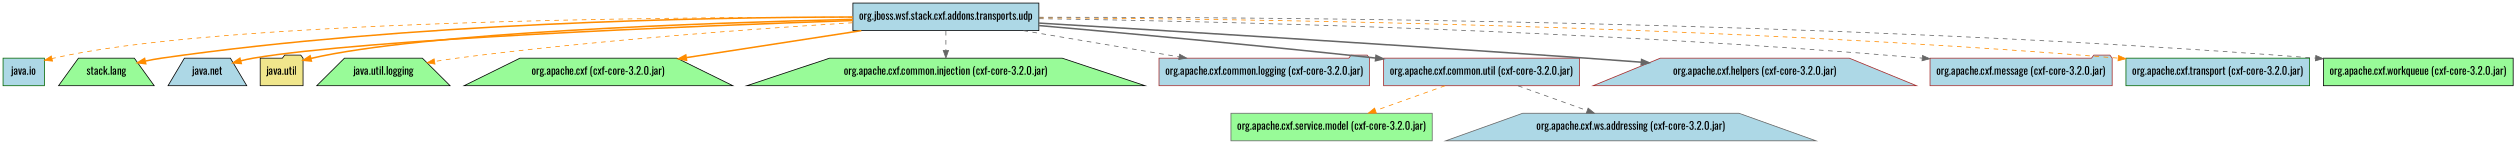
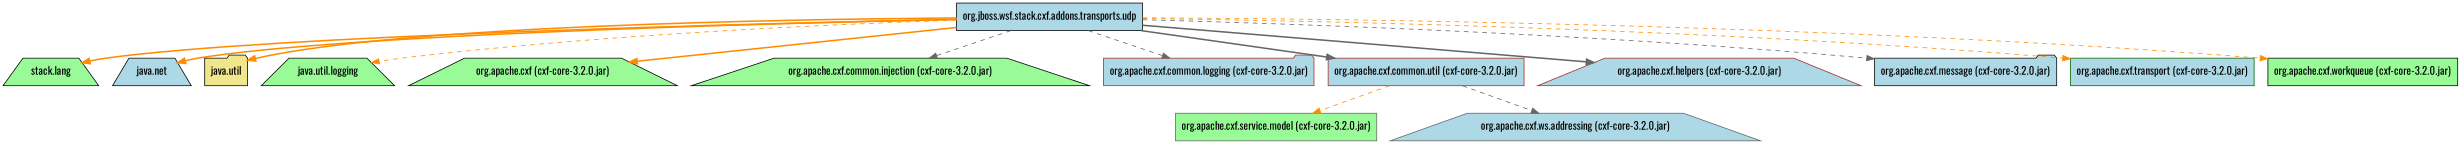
edge "org.jboss.wsf.stack.cxf.addons.transports.udp" -> "org.apache.cxf.workqueue (cxf-core-3.2.0.jar)": color gray40 -> darkorange
node "java.io": removed
node "org.apache.cxf.message (cxf-core-3.2.0.jar)": color brown -> black
